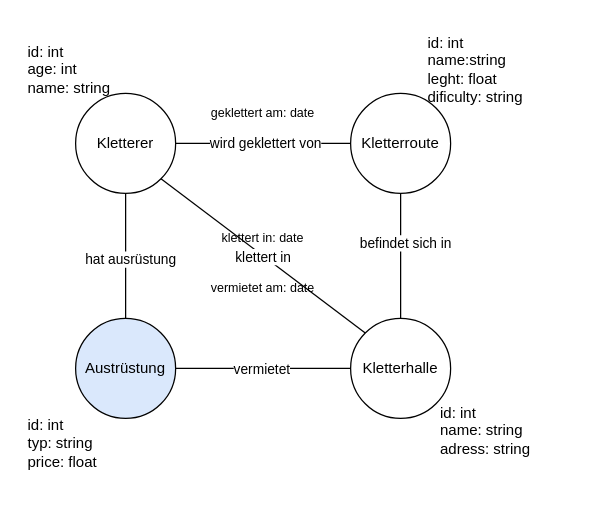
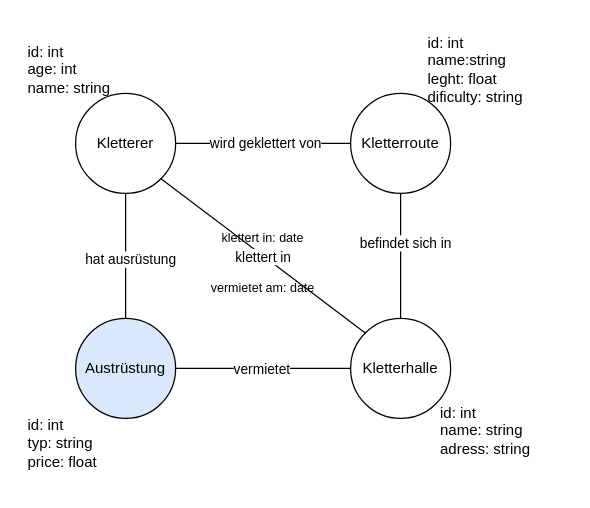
node "geklettert am: date": removed
